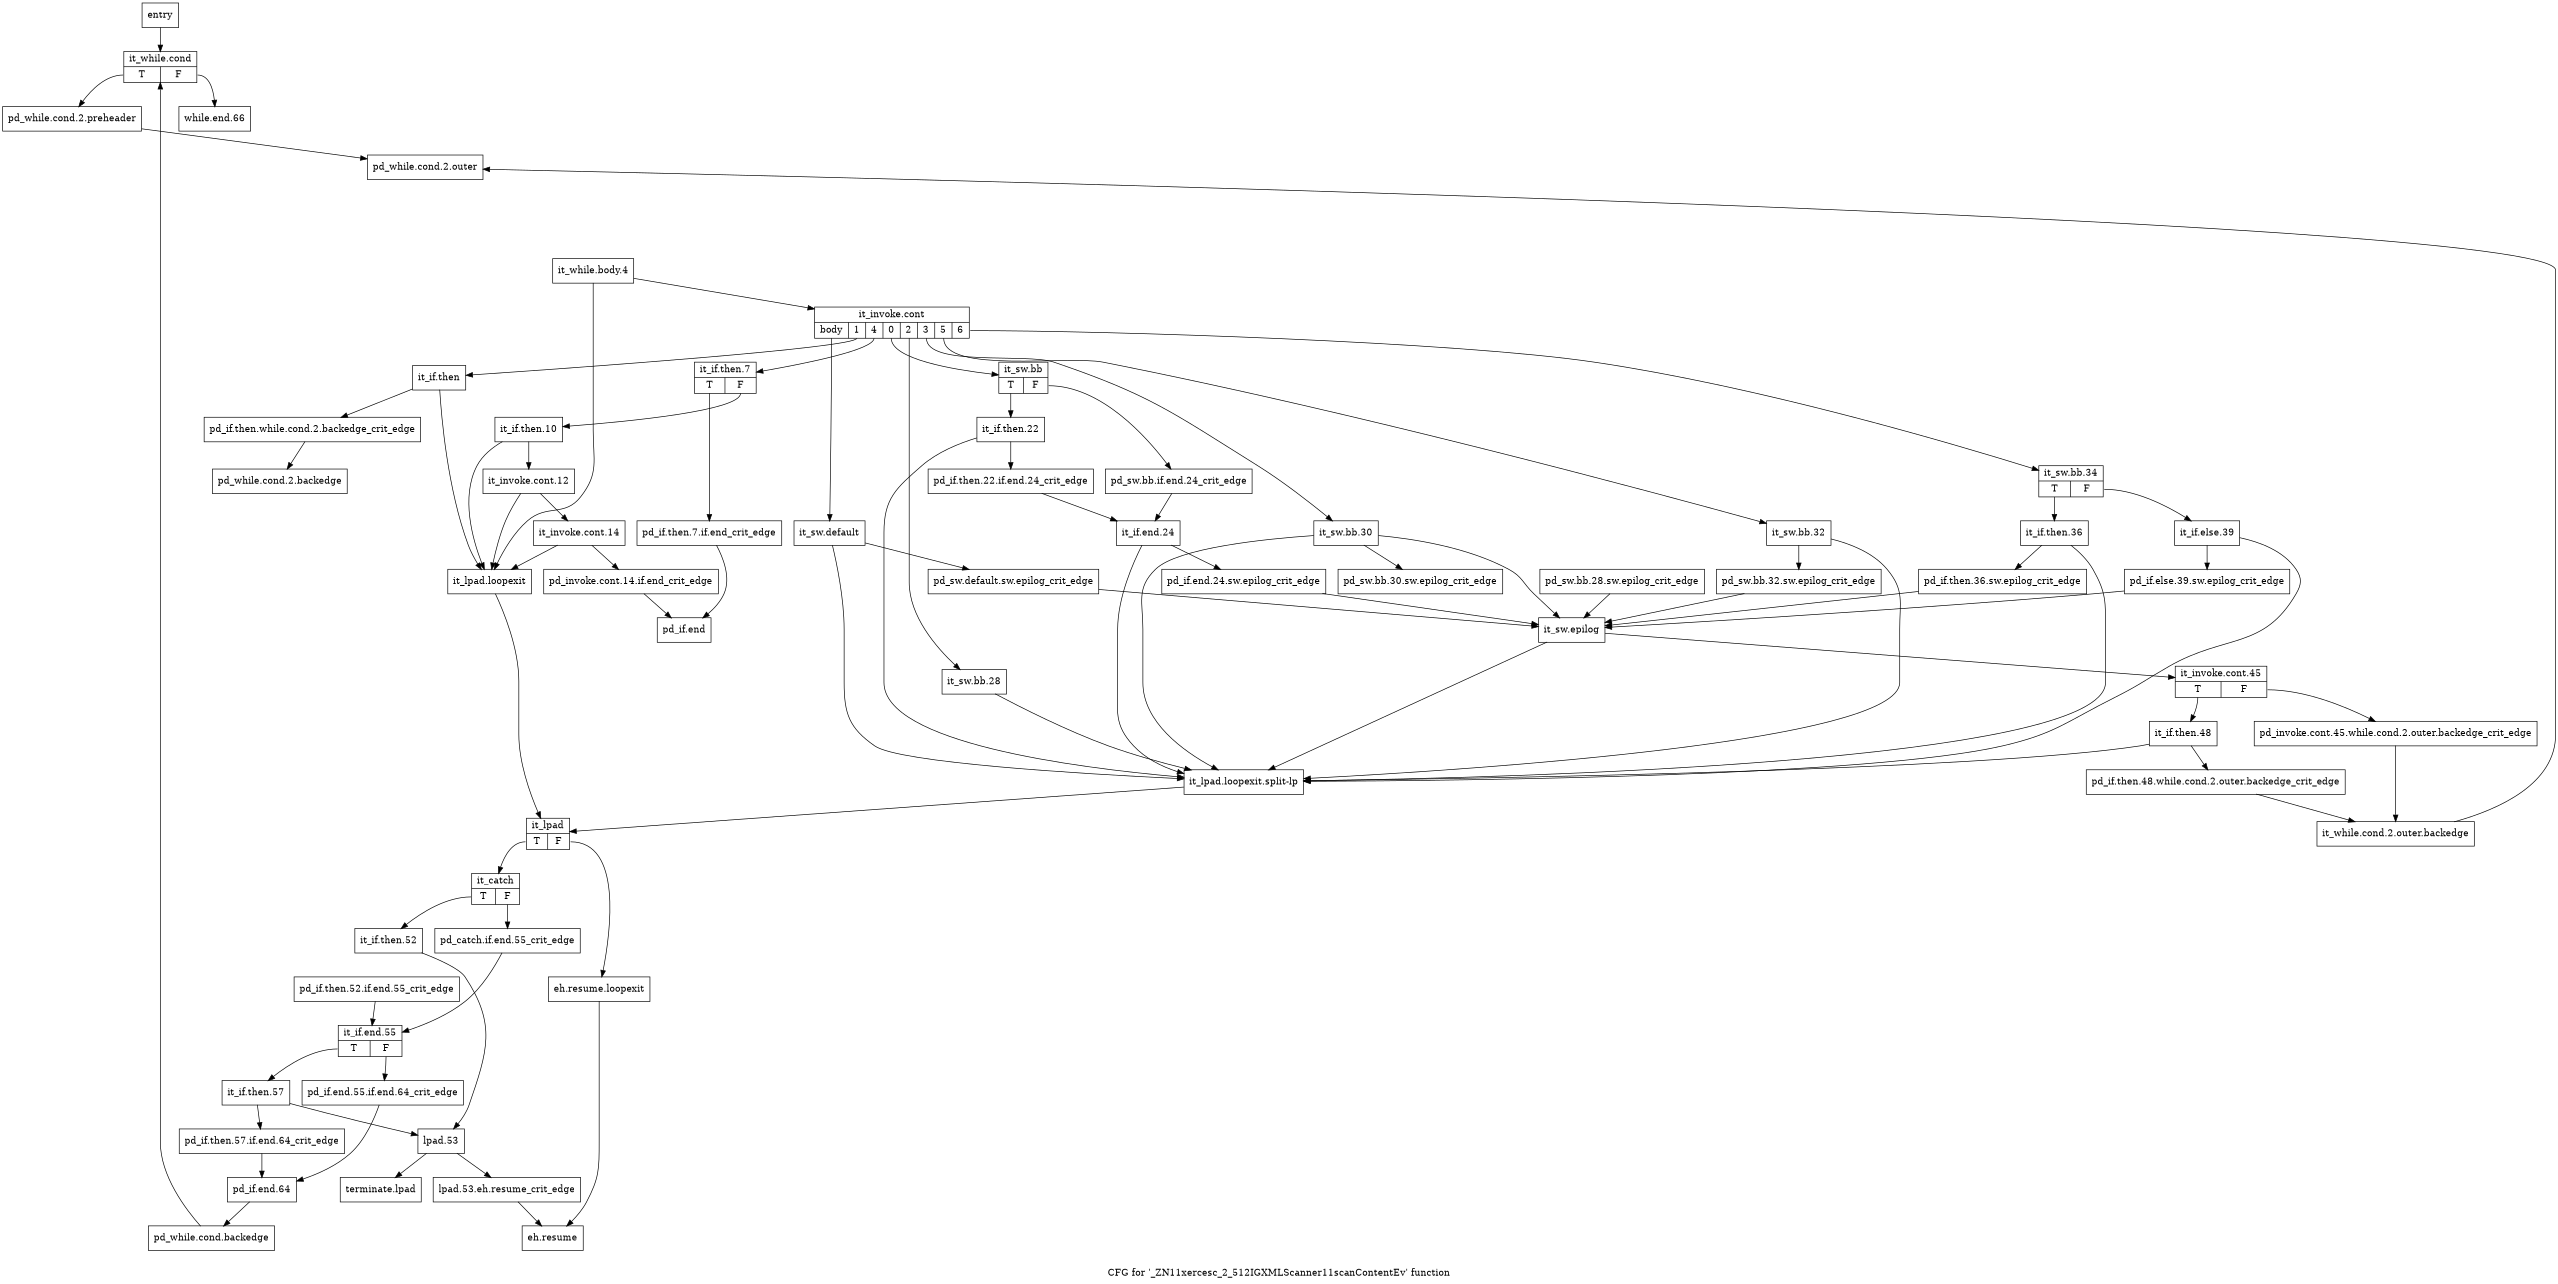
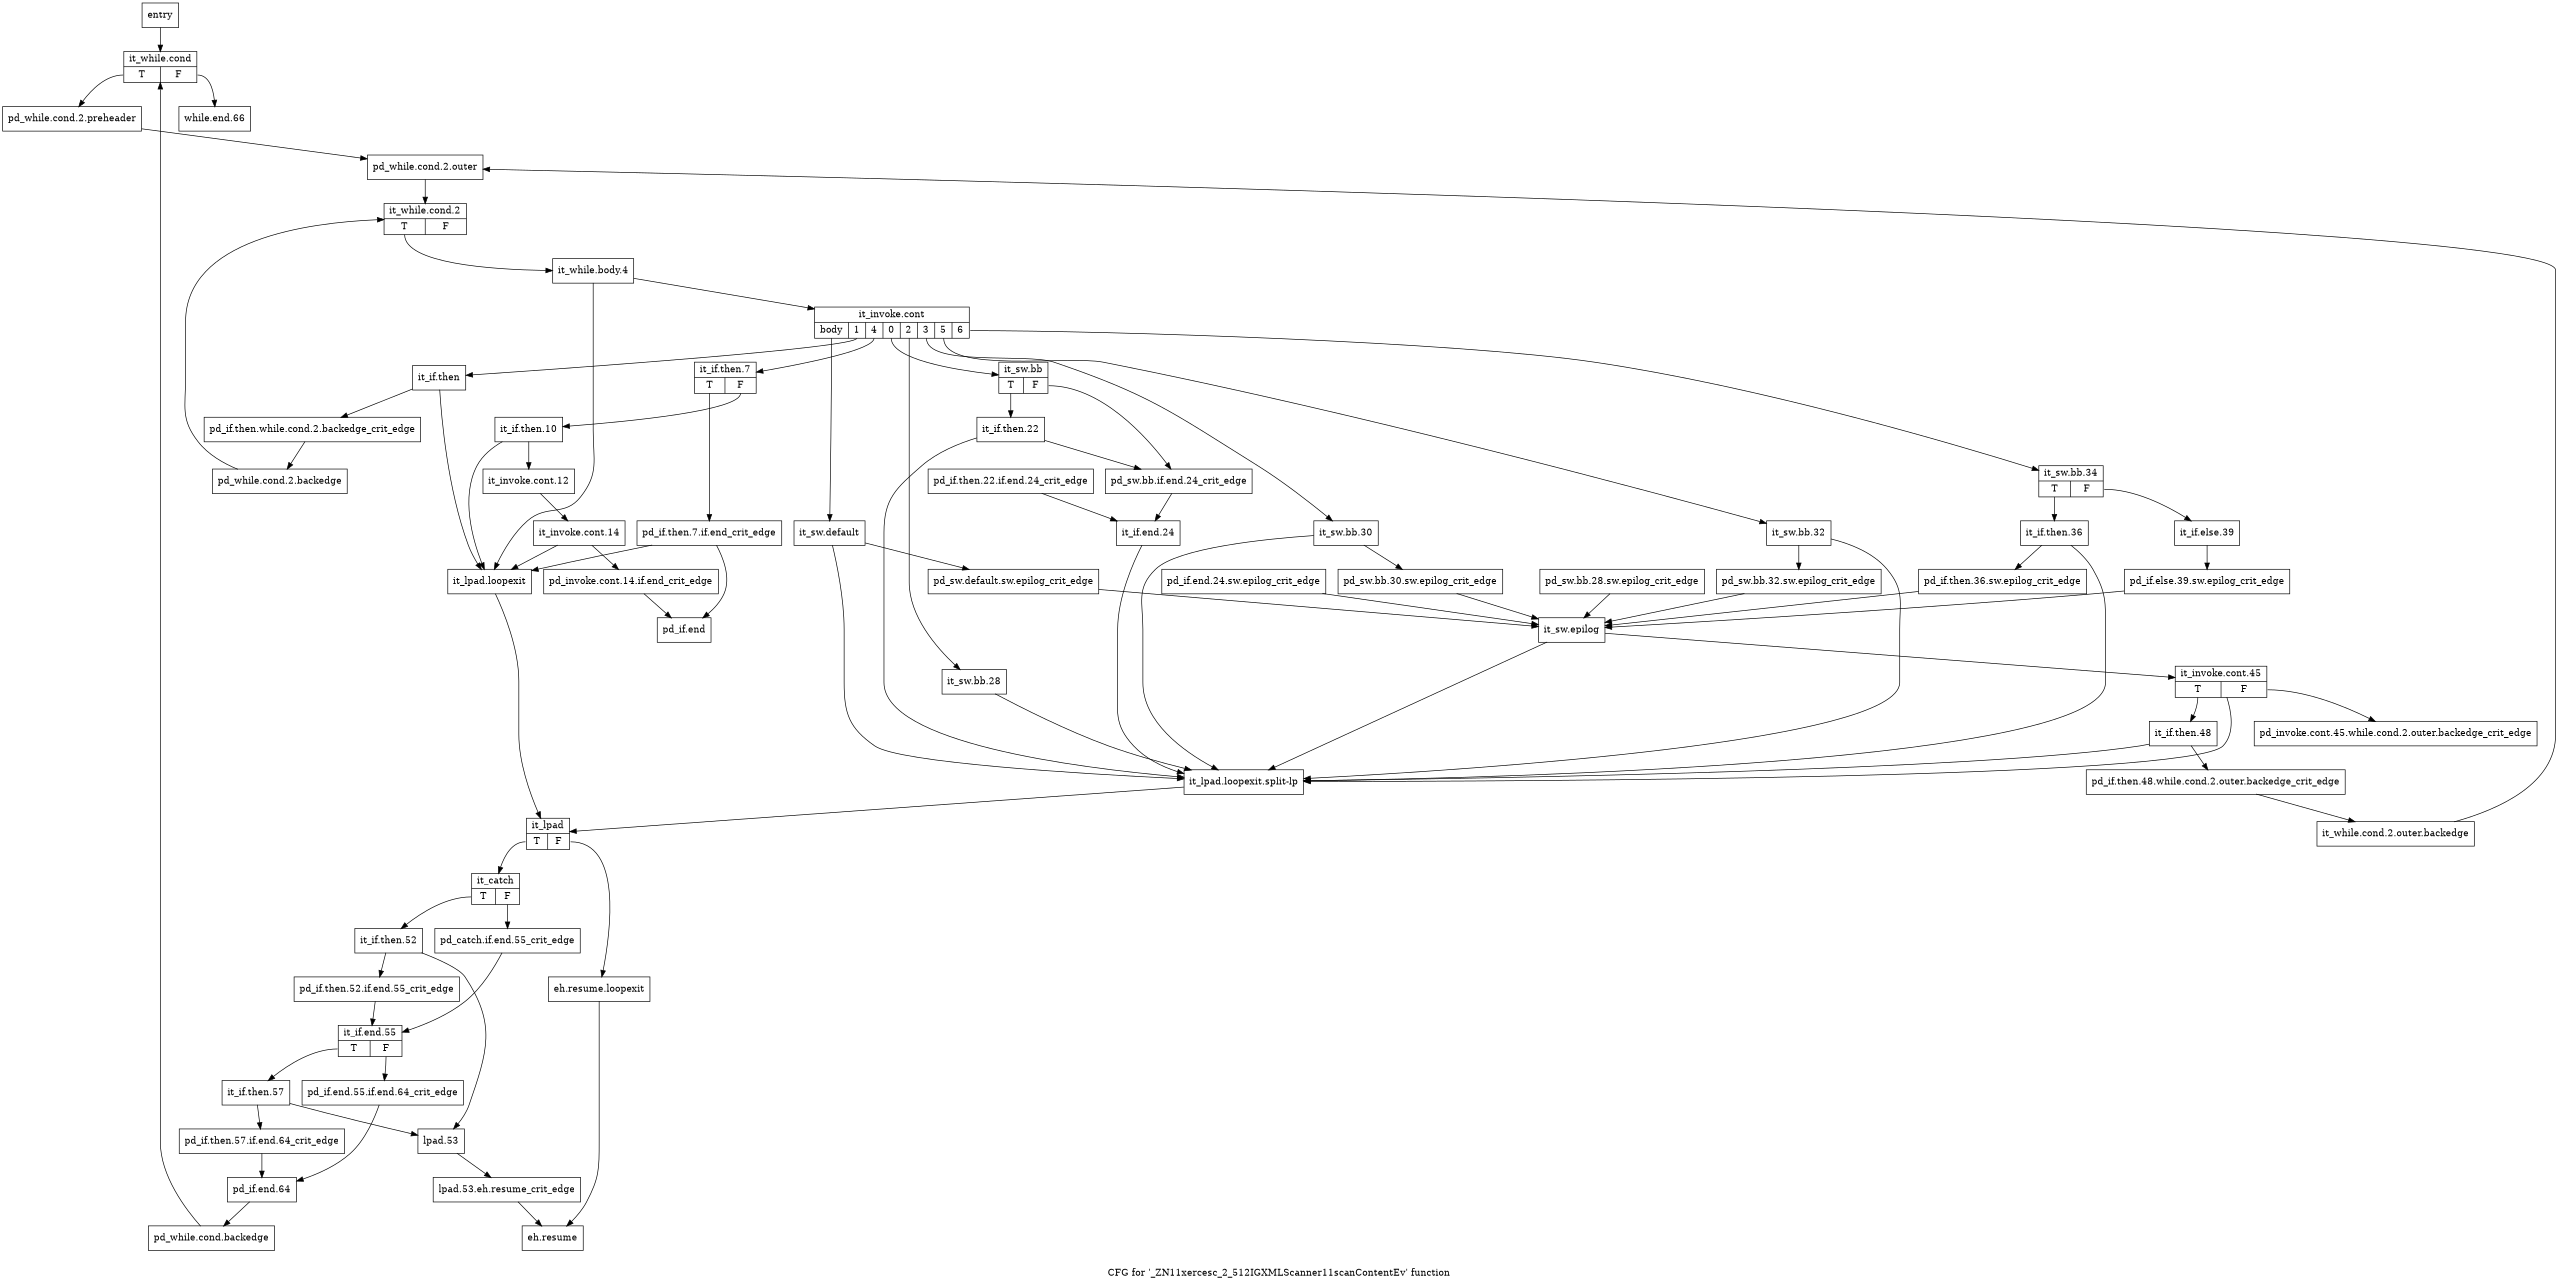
node "it_while.cond.2": added
edge "it_if.then.22" -> "pd_if.then.22.if.end.24_crit_edge": now "it_if.then.22" -> "pd_sw.bb.if.end.24_crit_edge"
edge "it_invoke.cont.12" -> "it_lpad.loopexit": now "pd_if.then.7.if.end_crit_edge" -> "it_lpad.loopexit"
edge "it_sw.bb.30" -> "it_sw.epilog": now "pd_sw.bb.30.sw.epilog_crit_edge" -> "it_sw.epilog"
edge "it_if.end.24" -> "pd_if.end.24.sw.epilog_crit_edge": removed
edge "it_if.else.39" -> "it_lpad.loopexit.split-lp": now "it_invoke.cont.45" -> "it_lpad.loopexit.split-lp"
edge "pd_invoke.cont.45.while.cond.2.outer.backedge_crit_edge" -> "it_while.cond.2.outer.backedge": removed
edge "it_if.then.52" -> "pd_if.then.52.if.end.55_crit_edge": added
node "terminate.lpad": removed
